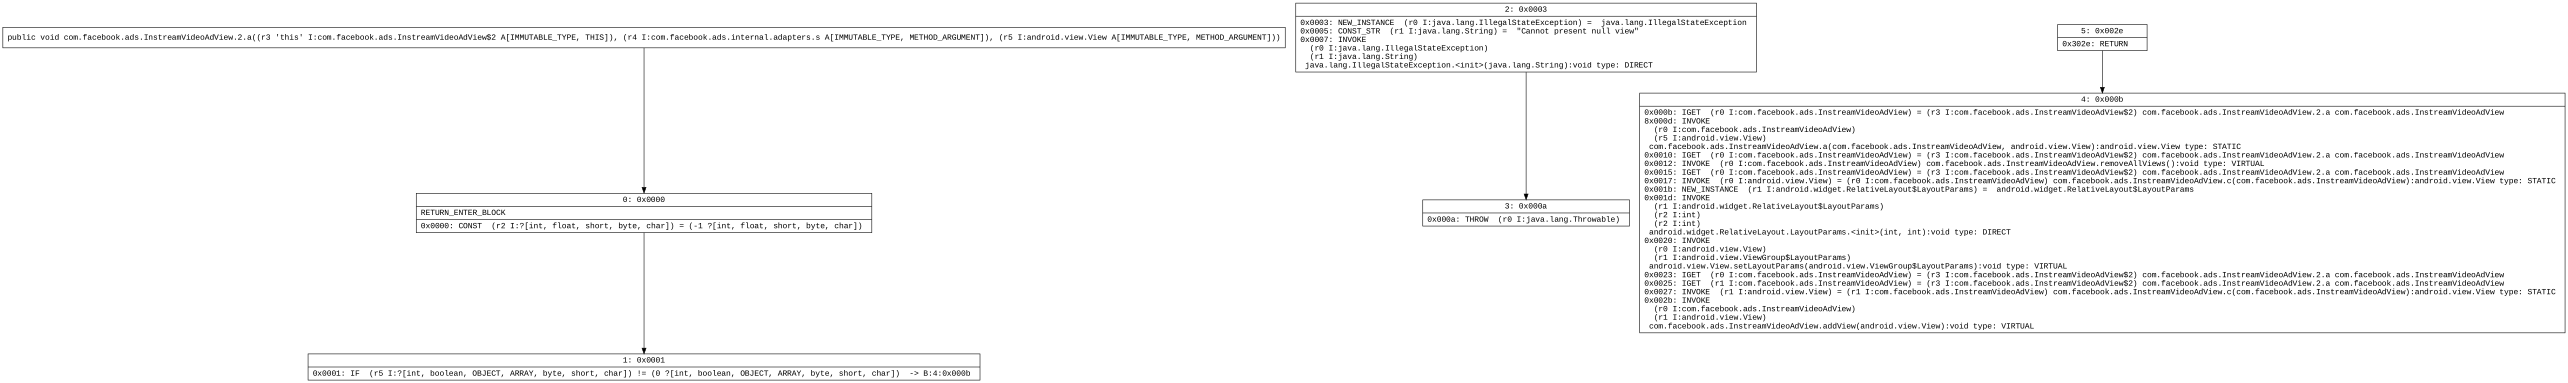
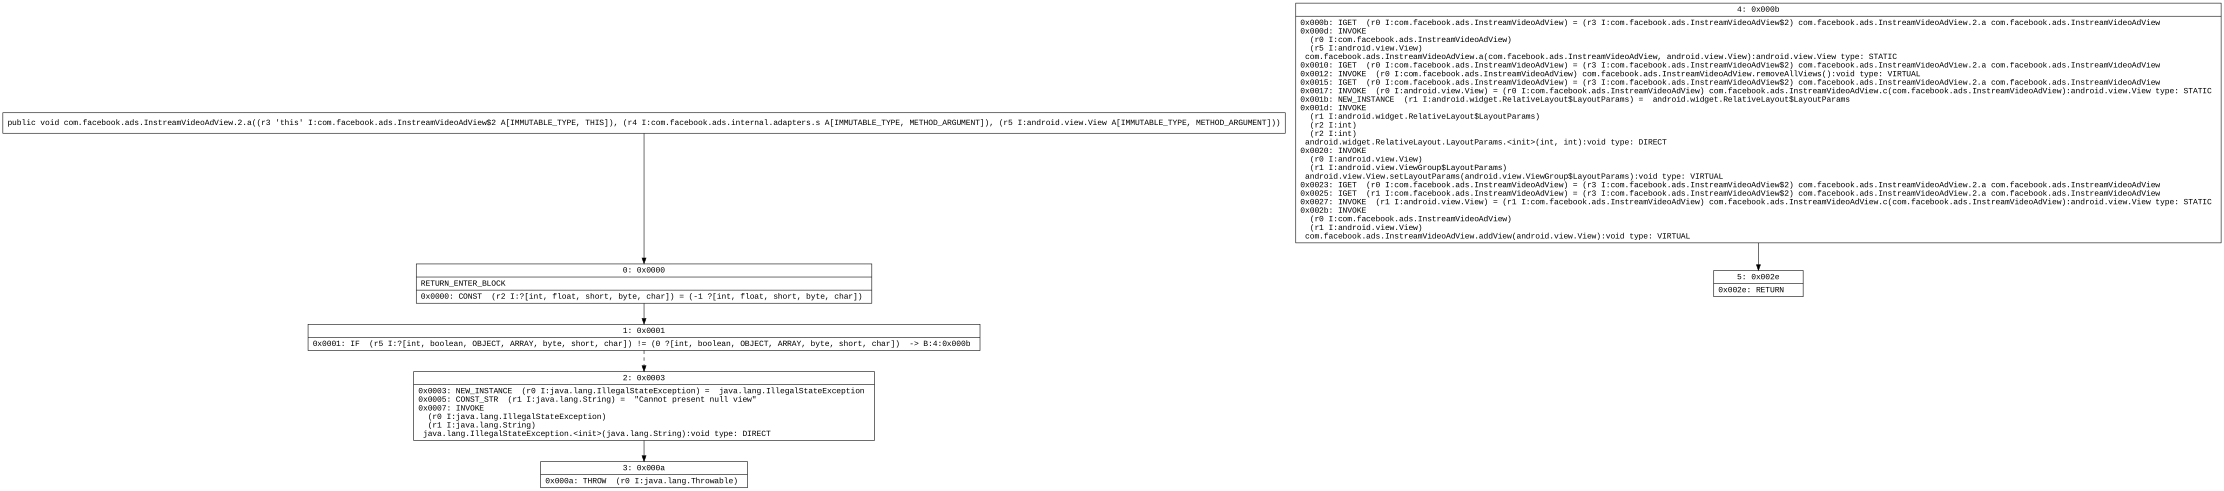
node "5: 0x002e": text "0x302e: RETURN" -> "0x002e: RETURN"
edge "5: 0x002e" -> "4: 0x000b": reversed
node "4: 0x000b": text "8x000d: INVOKE" -> "0x000d: INVOKE"
edge "1: 0x0001" -> "2: 0x0003": added
